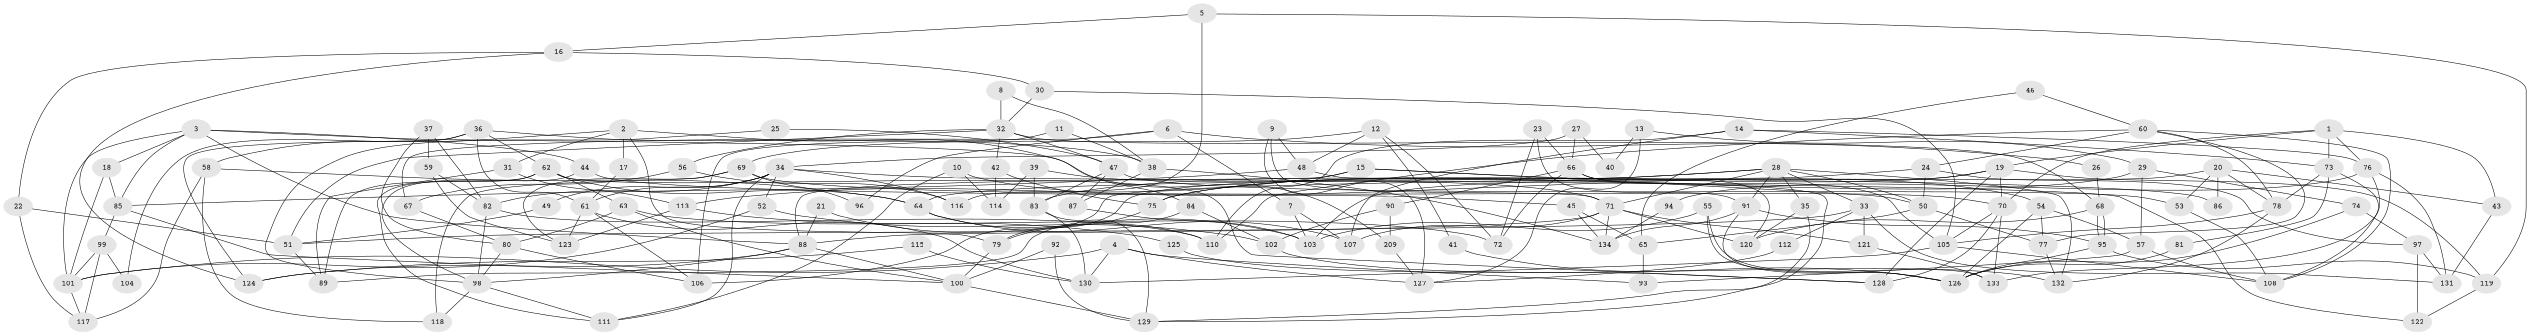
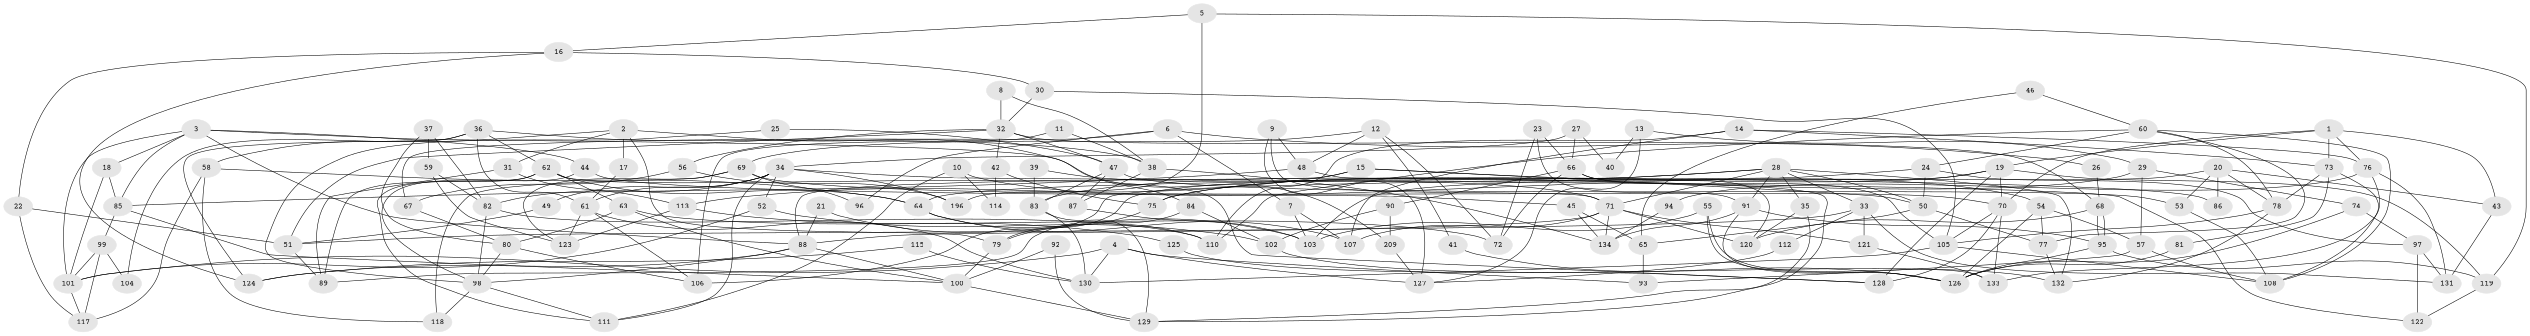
edge "39" -- "114": removed
node "116": label "116" -> "196"
